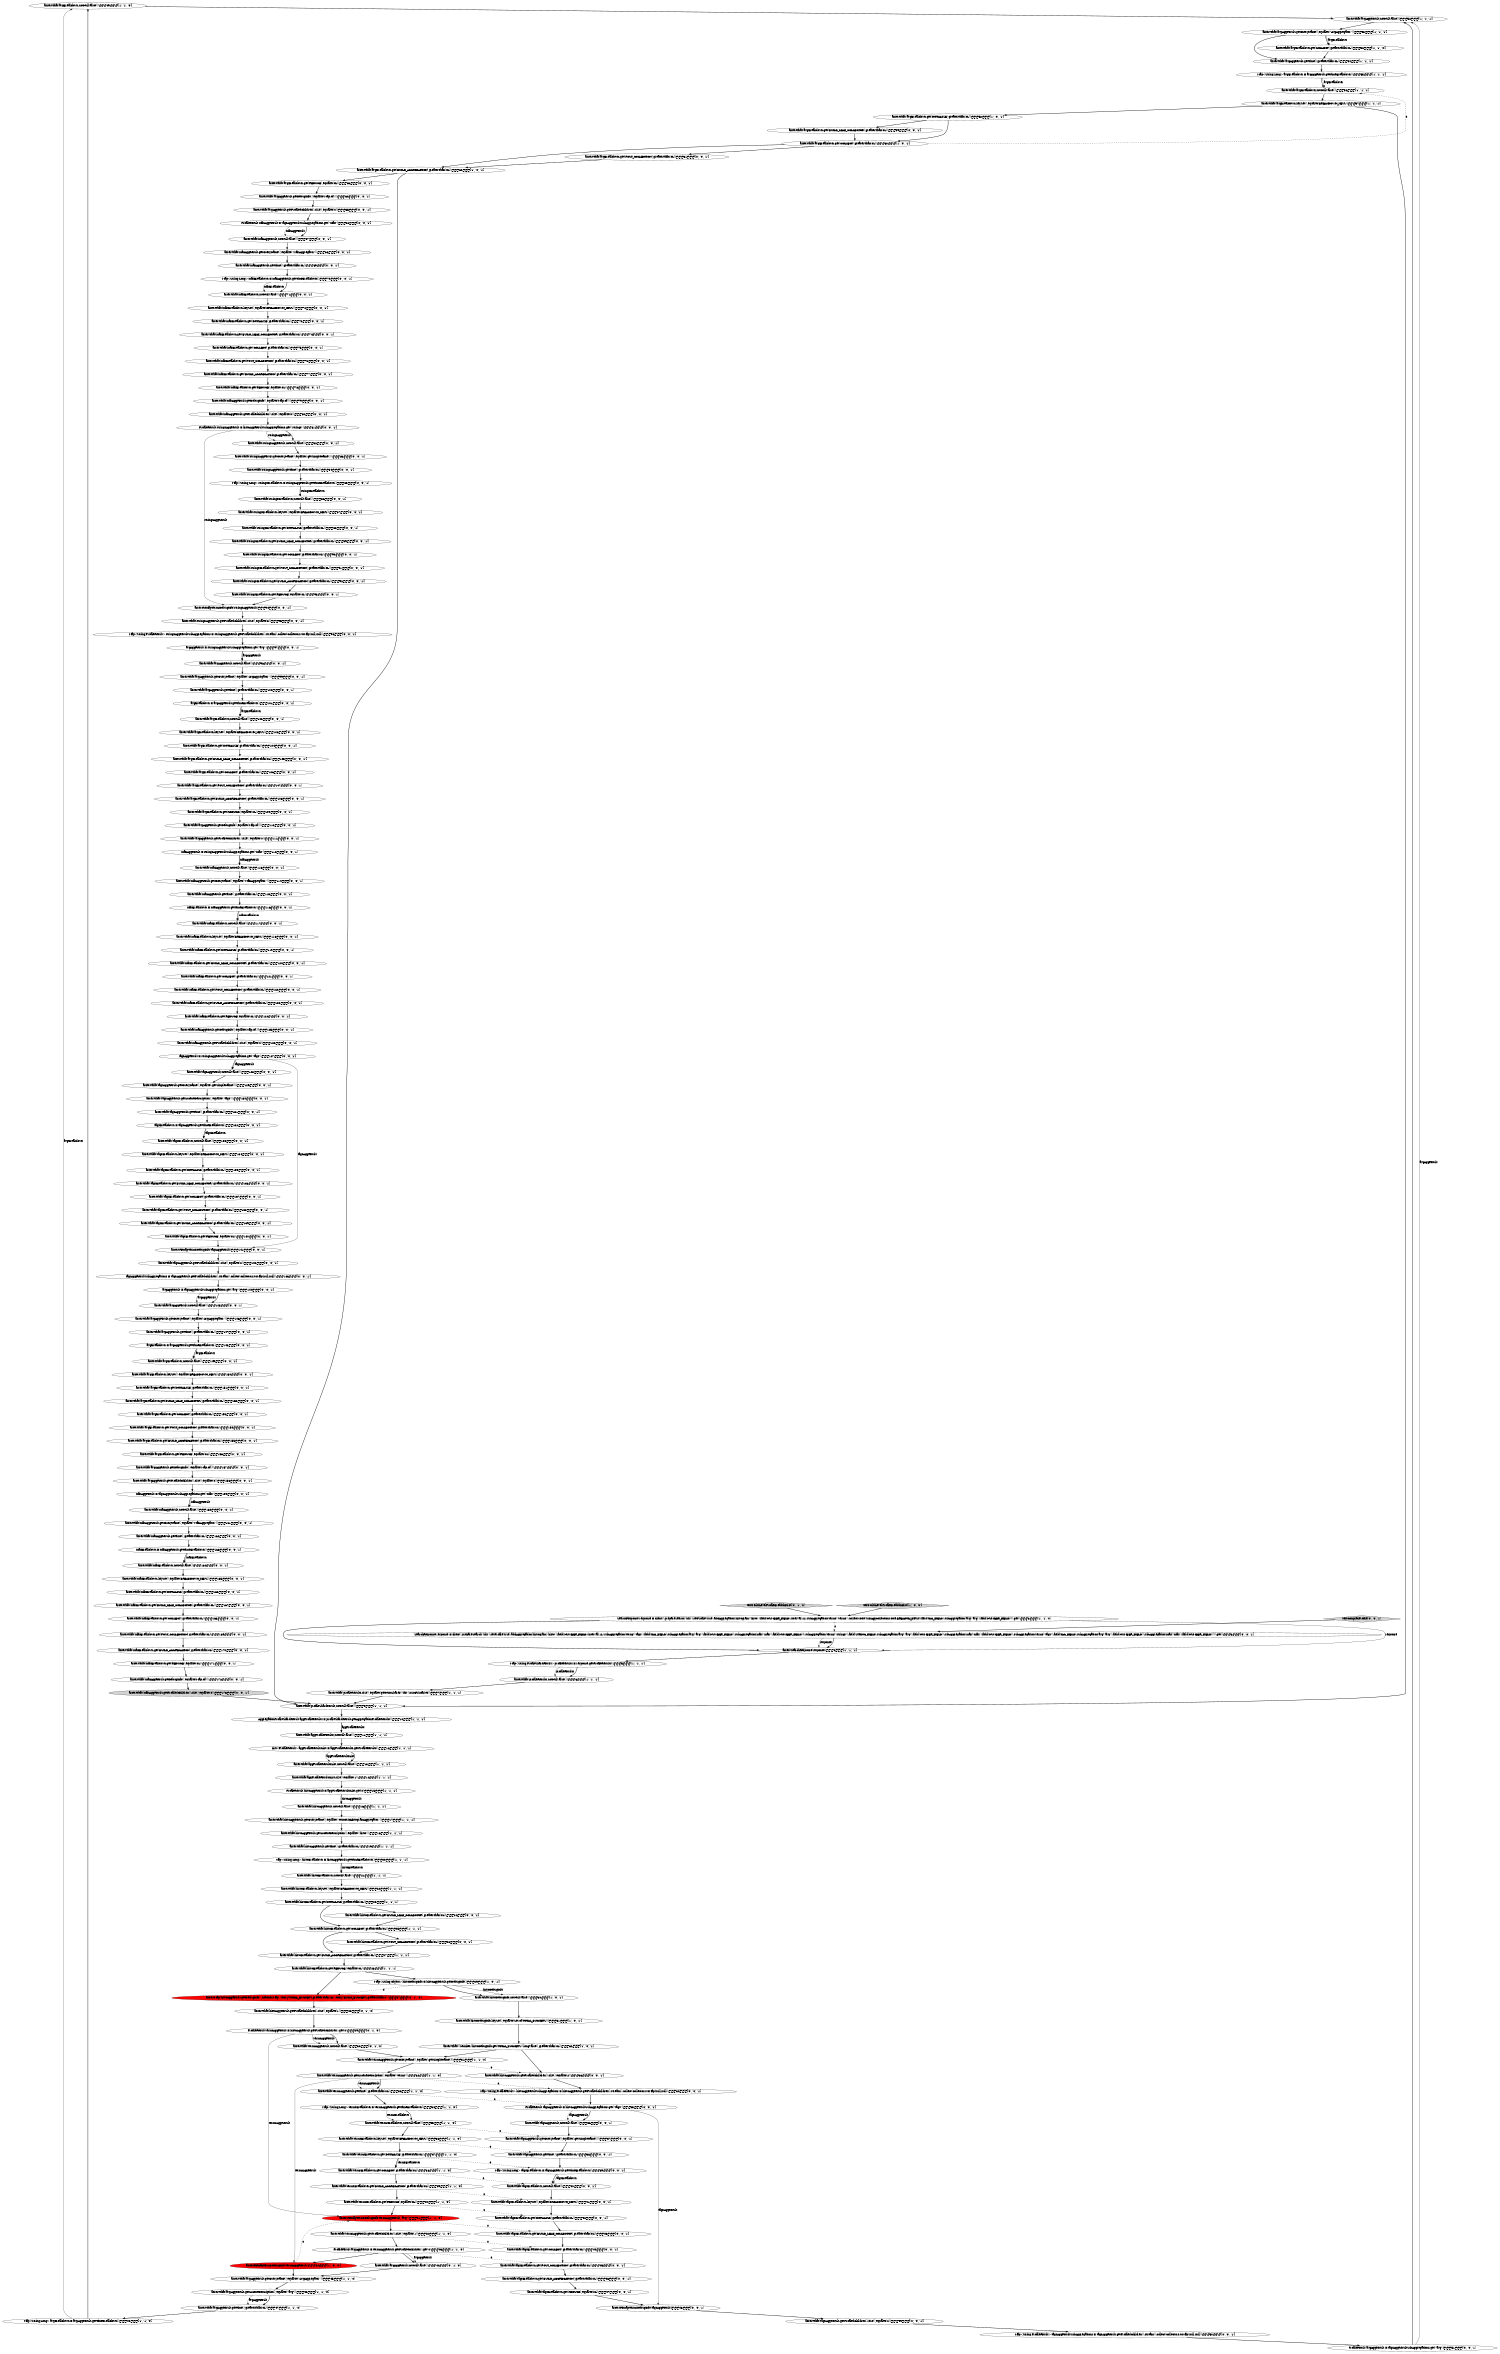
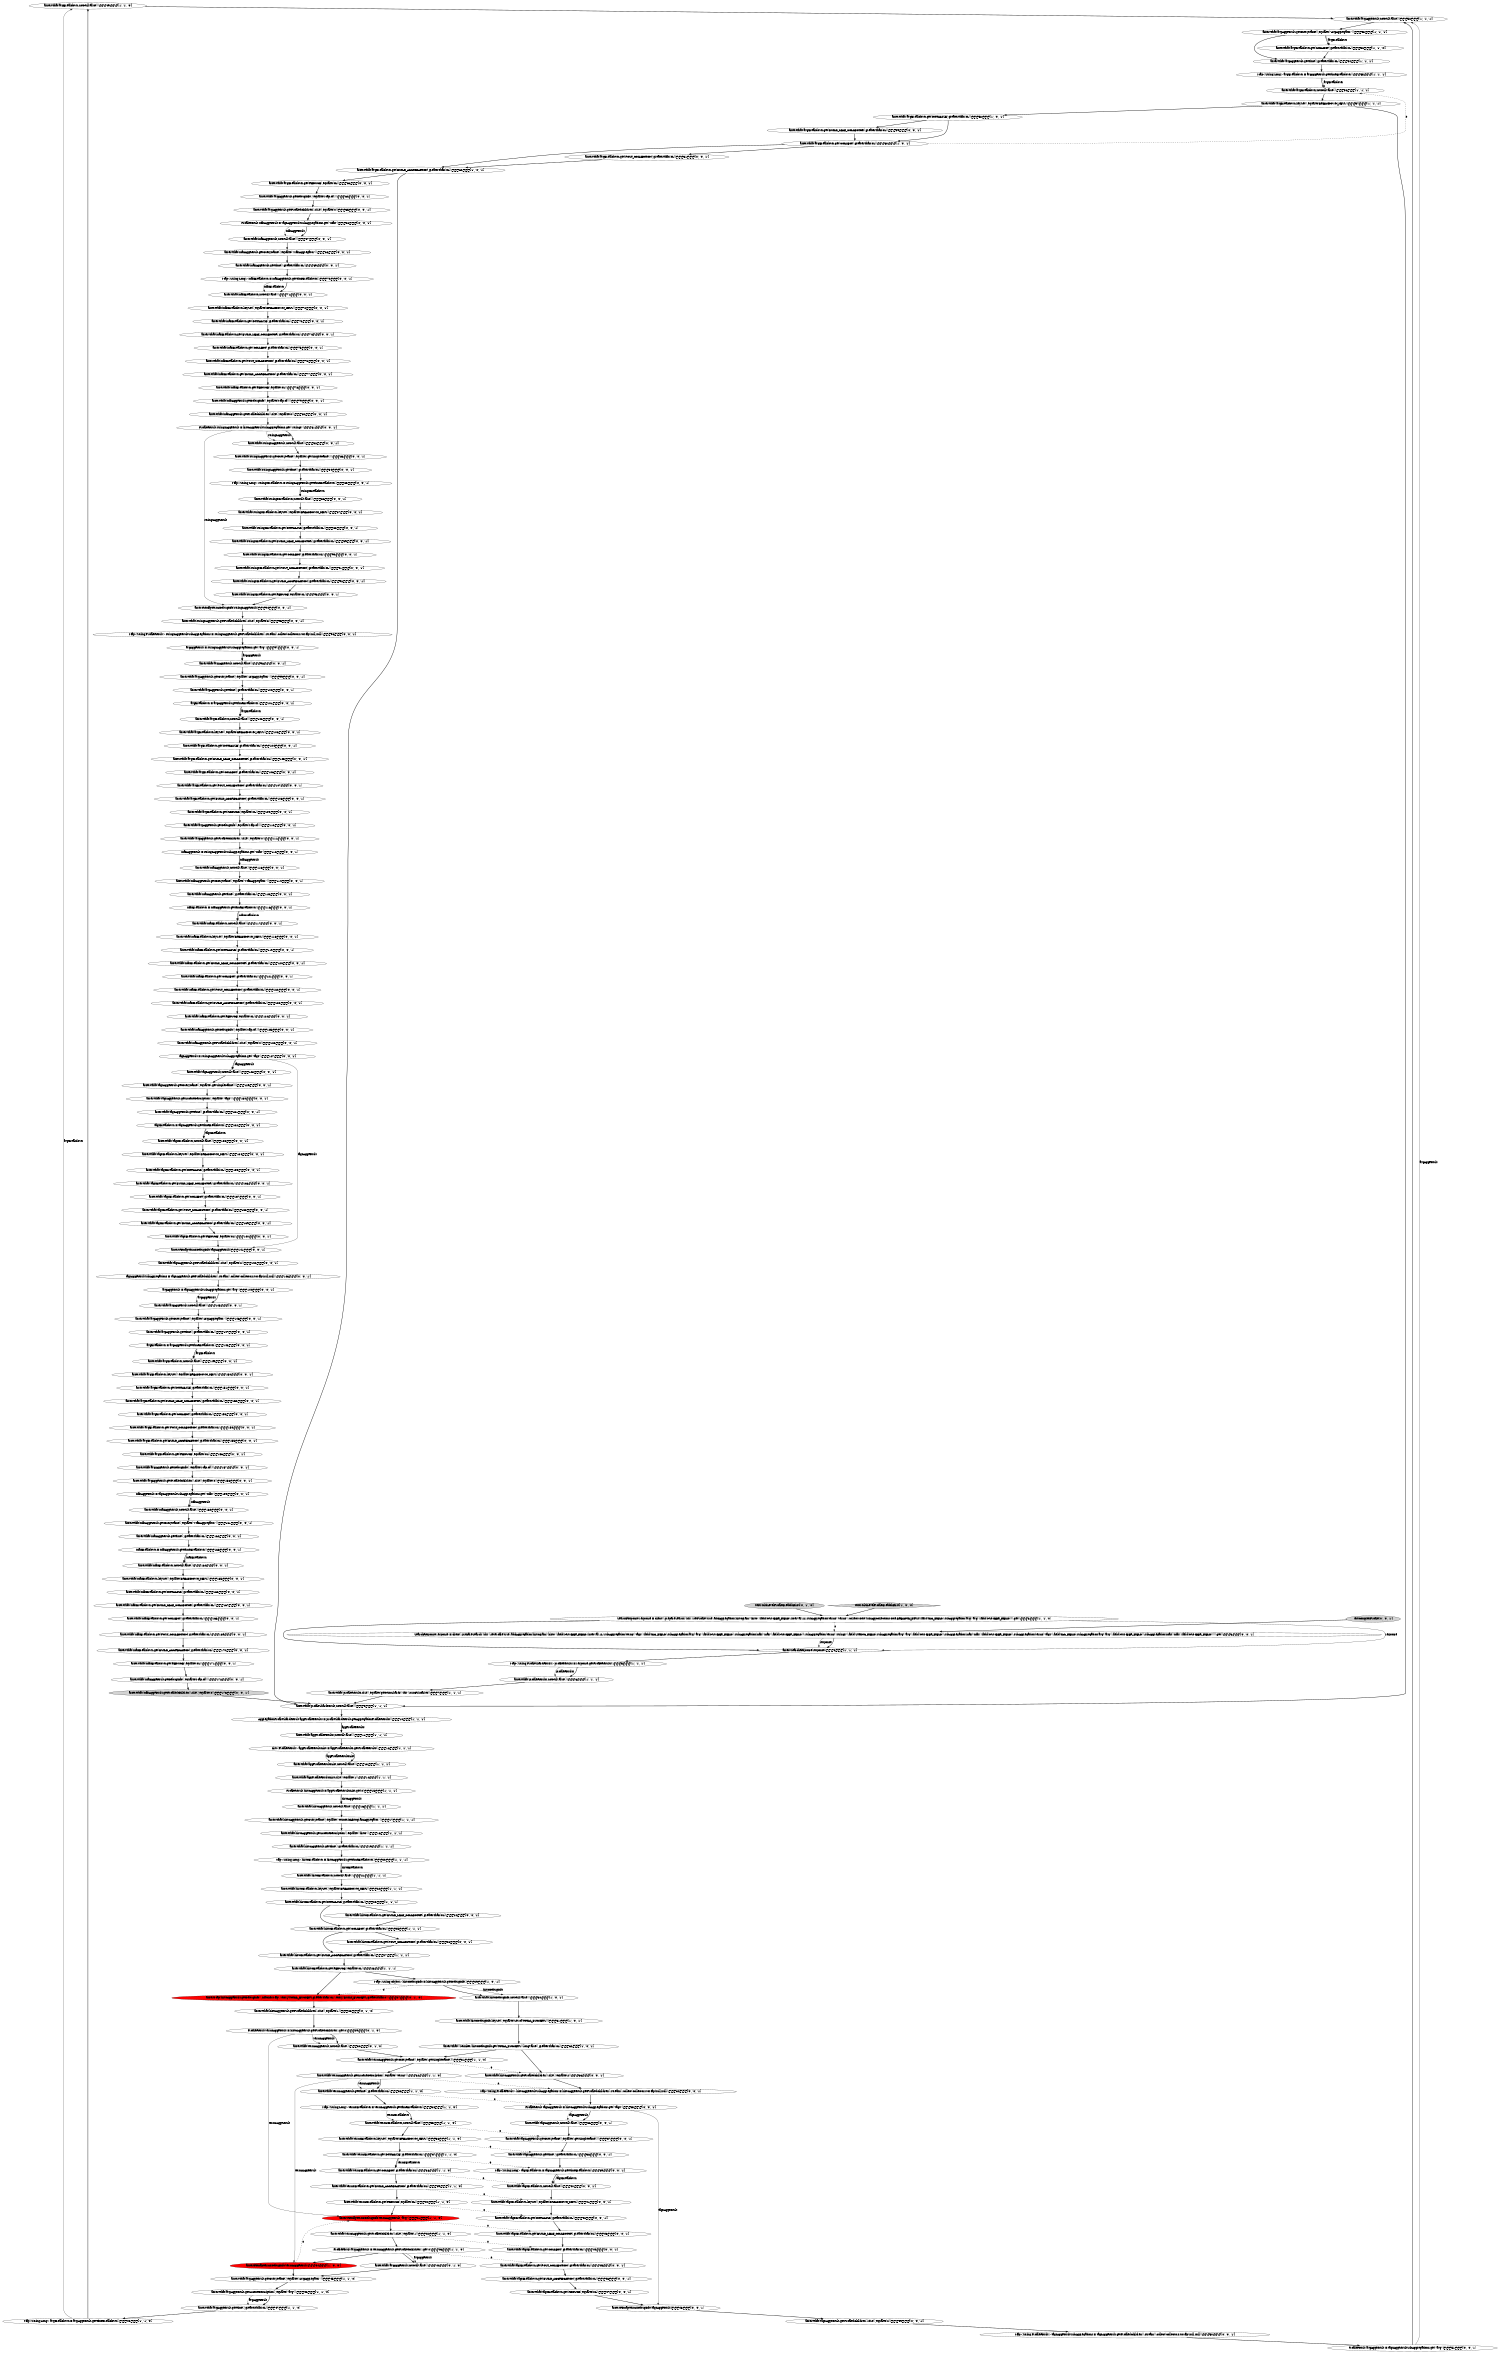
node "testMultiLevelProfileBreadthFirst['0', '1', '0']": shape diamond -> ellipse
node "testComplexProfile['0', '0', '1']": shape diamond -> ellipse
